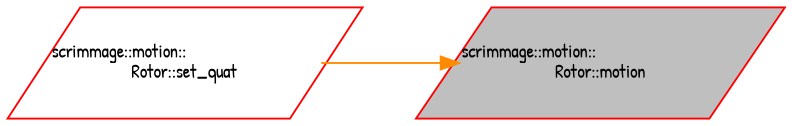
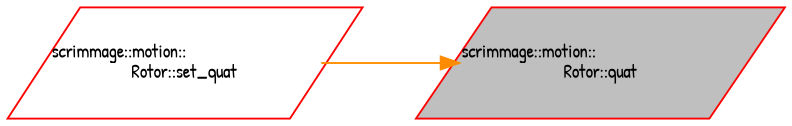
node "scrimmage::motion:: Rotor::motion": label "scrimmage::motion:: Rotor::motion" -> "scrimmage::motion:: Rotor::quat"
